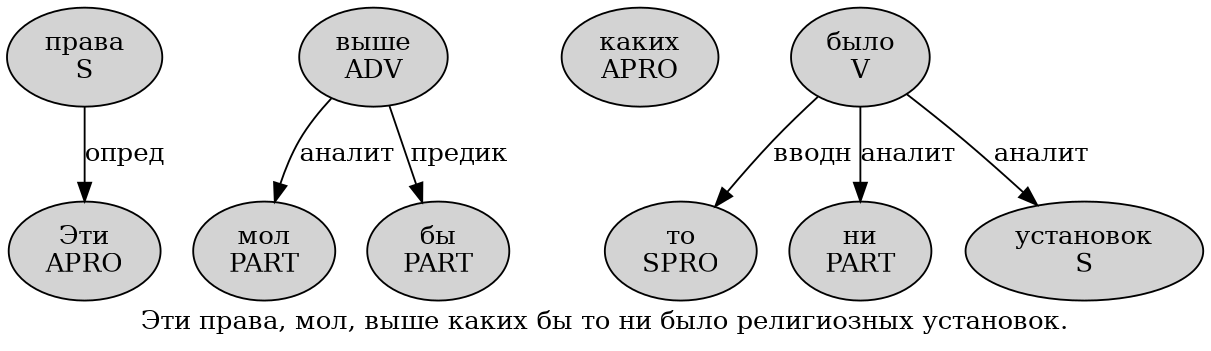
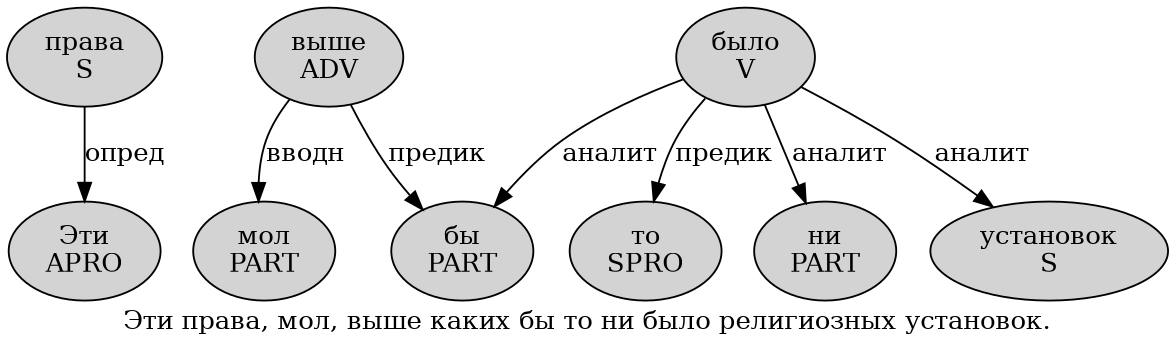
node "каких APRO": removed
edge "было V" -> "бы PART": added, label "аналит"
edge "выше ADV" -> "мол PART": label "аналит" -> "вводн"
edge "было V" -> "то SPRO": label "вводн" -> "предик"
